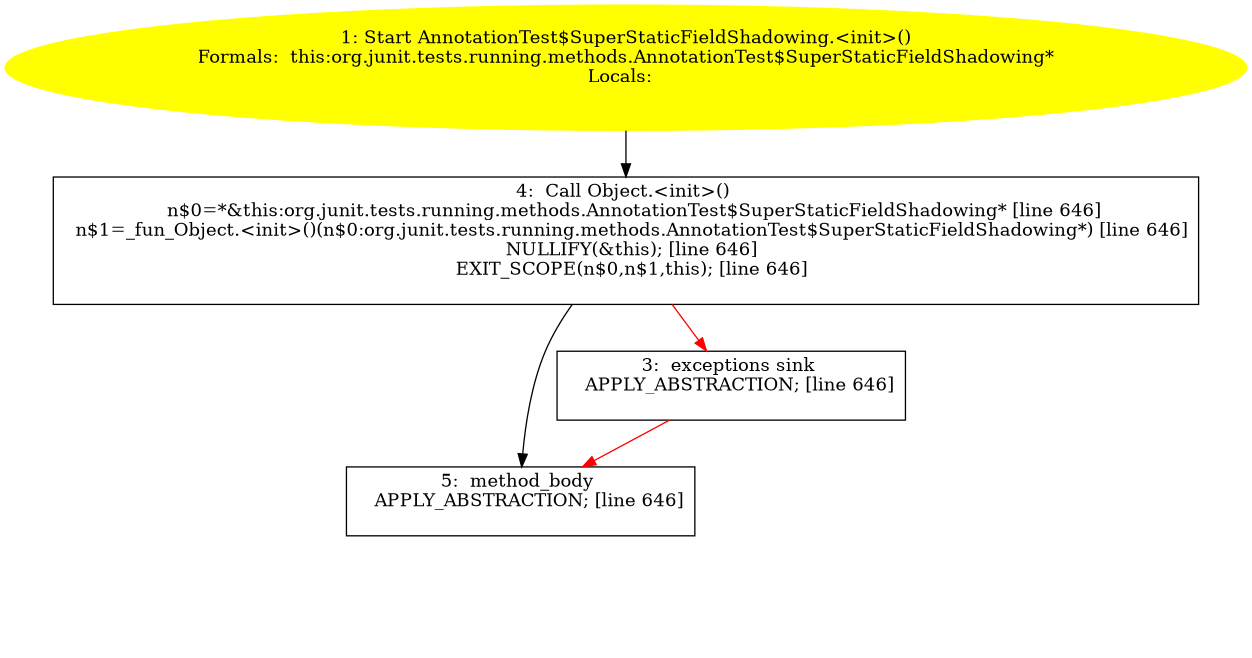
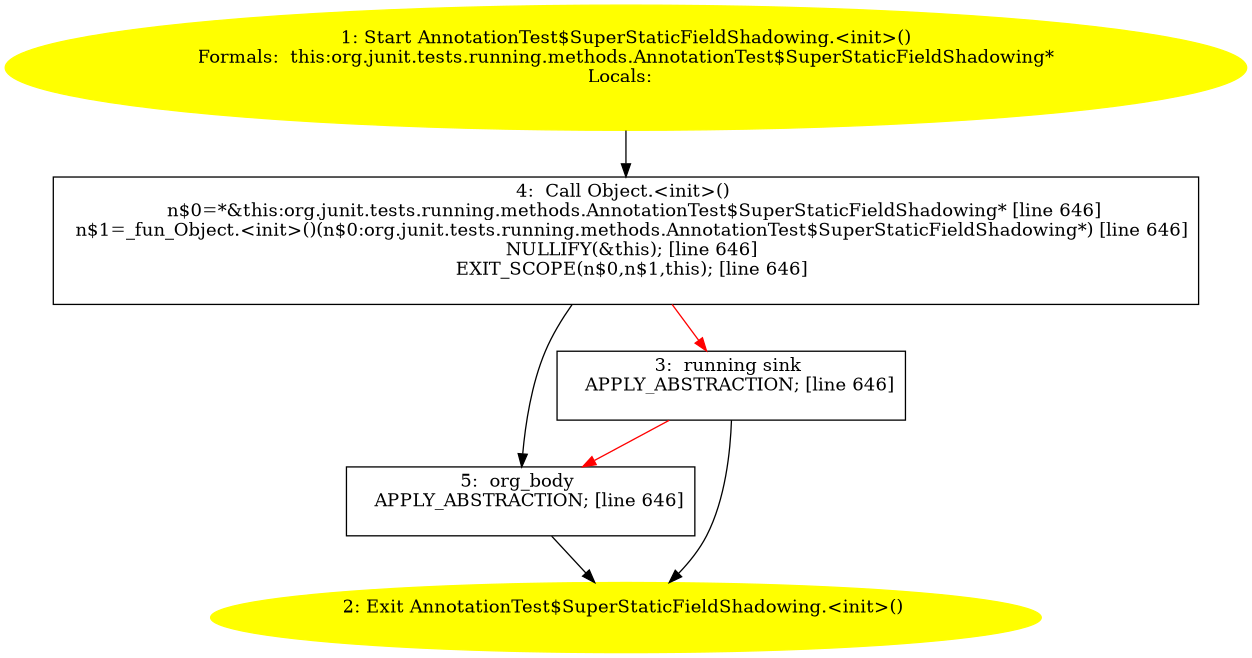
node "3:  exceptions sink APPLY_ABSTRACTION; [line 646]": label "3:  exceptions sink APPLY_ABSTRACTION; [line 646]" -> "3:  running sink APPLY_ABSTRACTION; [line 646]"
node "5:  method_body APPLY_ABSTRACTION; [line 646]": label "5:  method_body APPLY_ABSTRACTION; [line 646]" -> "5:  org_body APPLY_ABSTRACTION; [line 646]"
node "2: Exit AnnotationTest$SuperStaticFieldShadowing.<init>()": added
